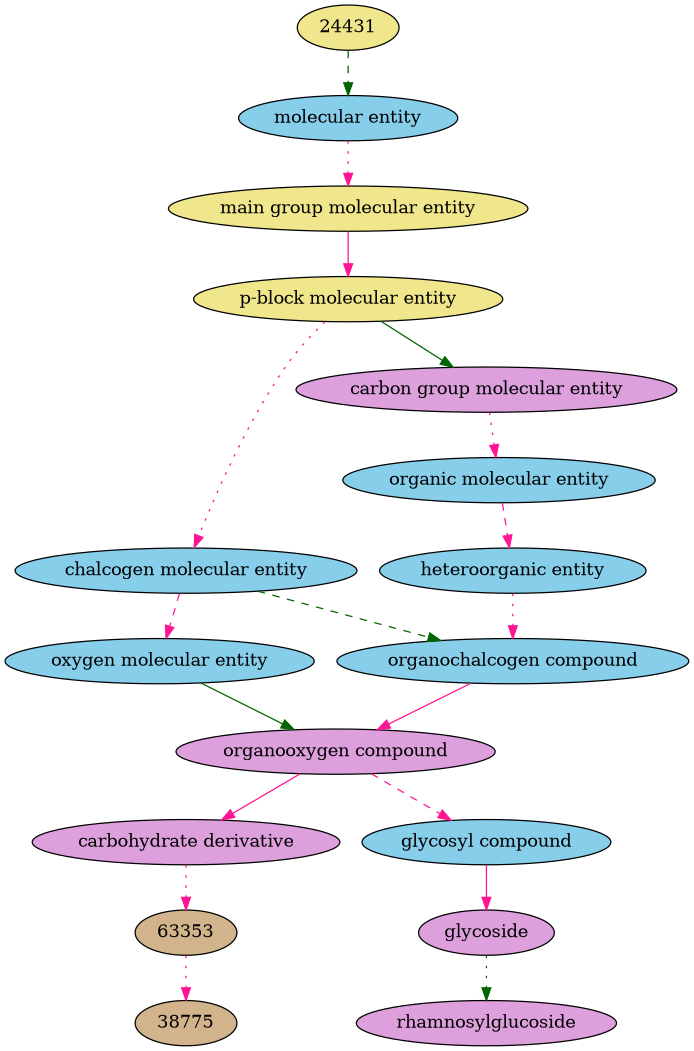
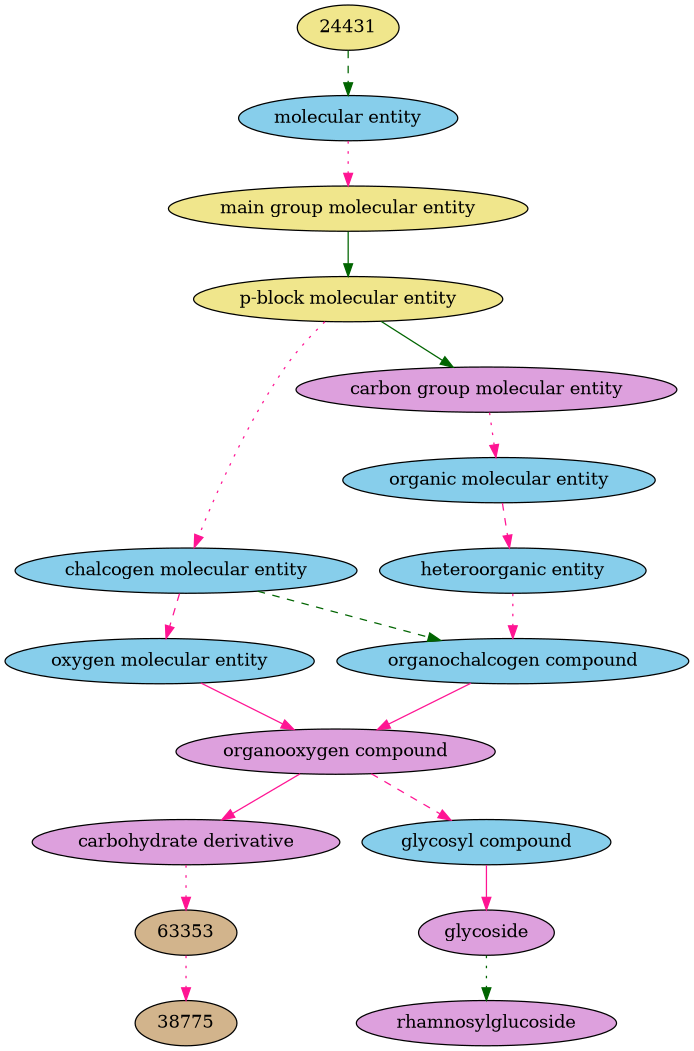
edge "main group molecular entity" -> "p-block molecular entity": color deeppink -> darkgreen
edge "oxygen molecular entity" -> "organooxygen compound": color darkgreen -> deeppink
